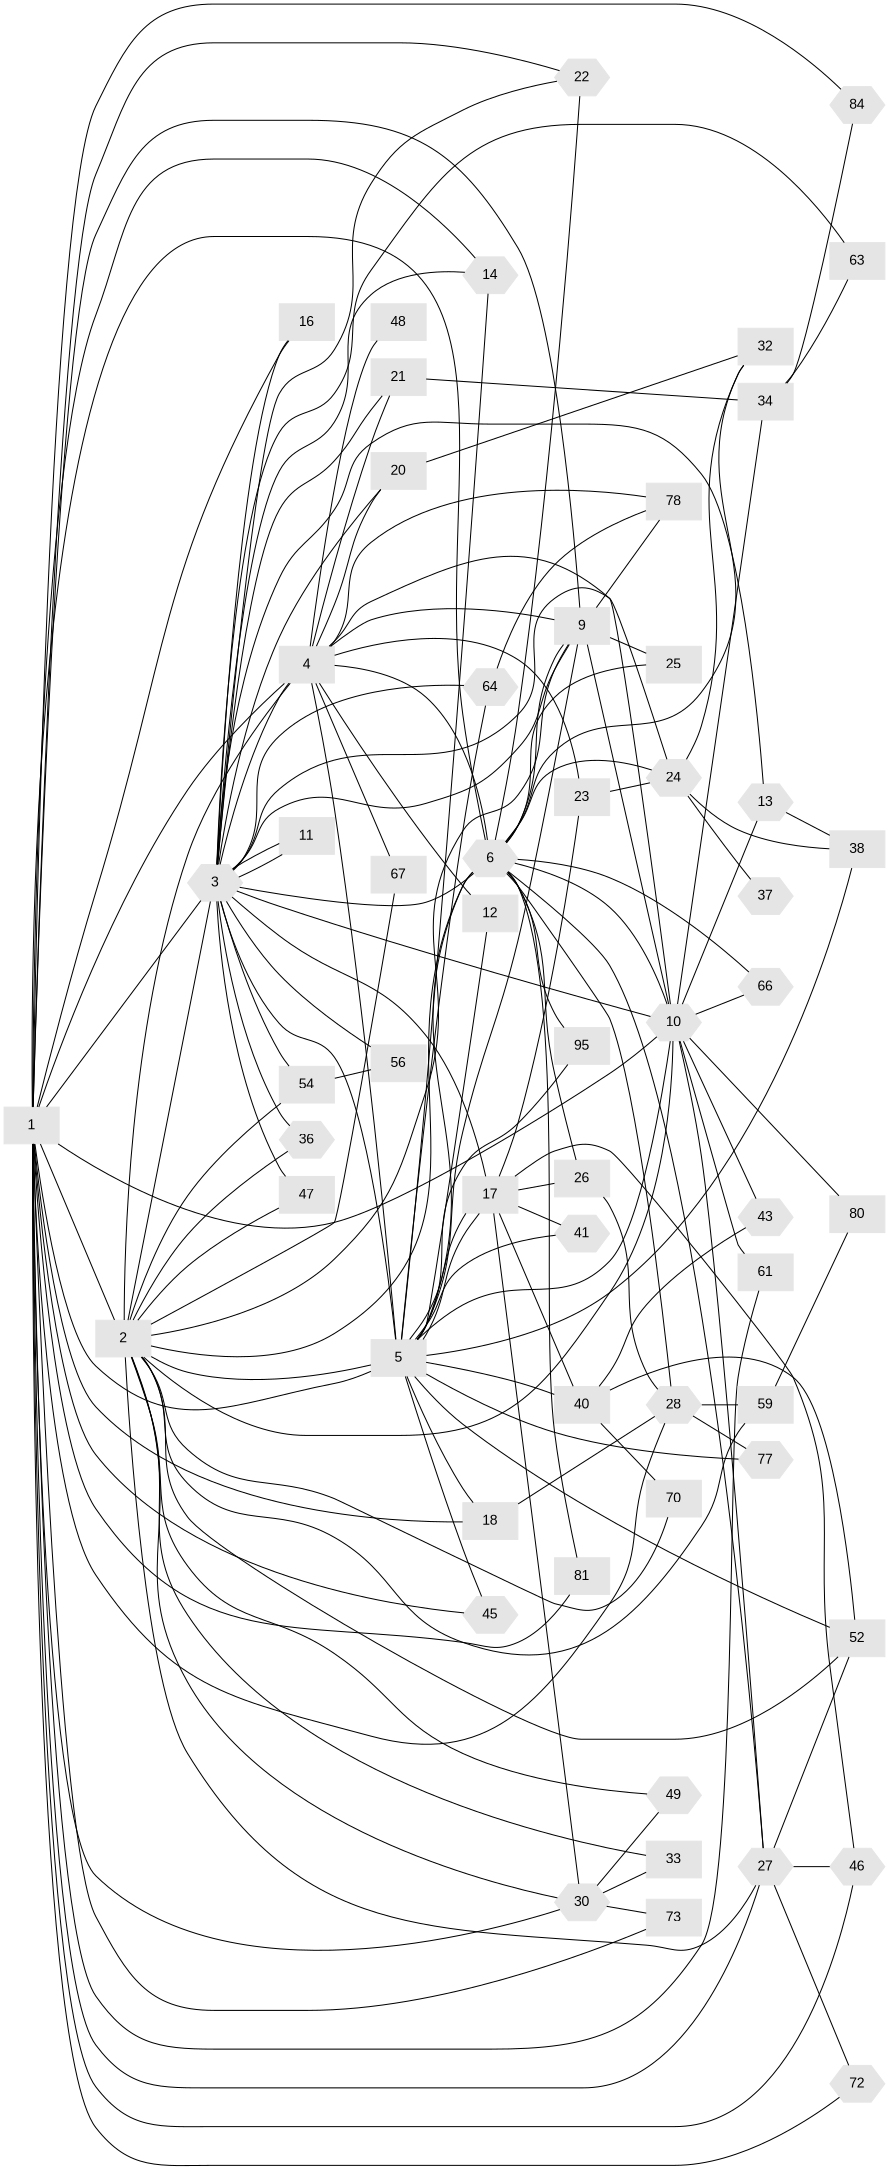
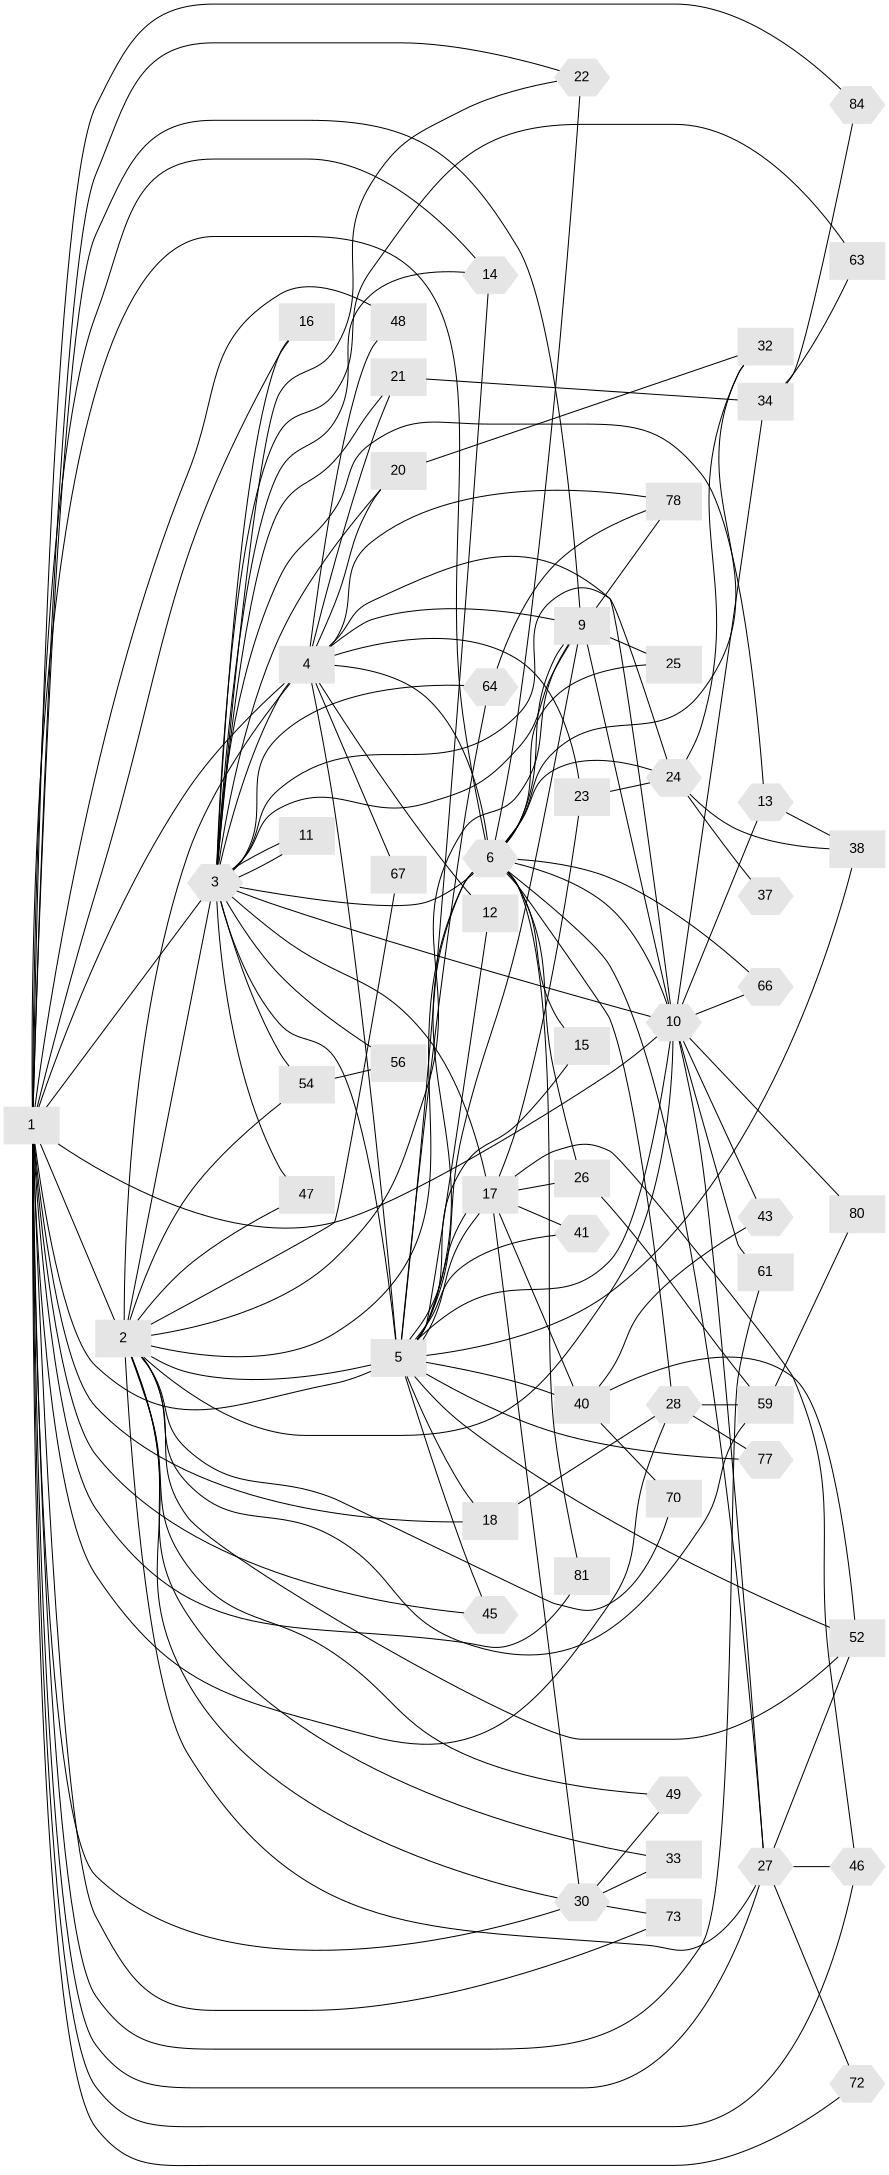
edge "48" -- "1": added
node "95": label "95" -> "15"
node "36": removed
edge "26" -- "28": now "26" -- "59"
